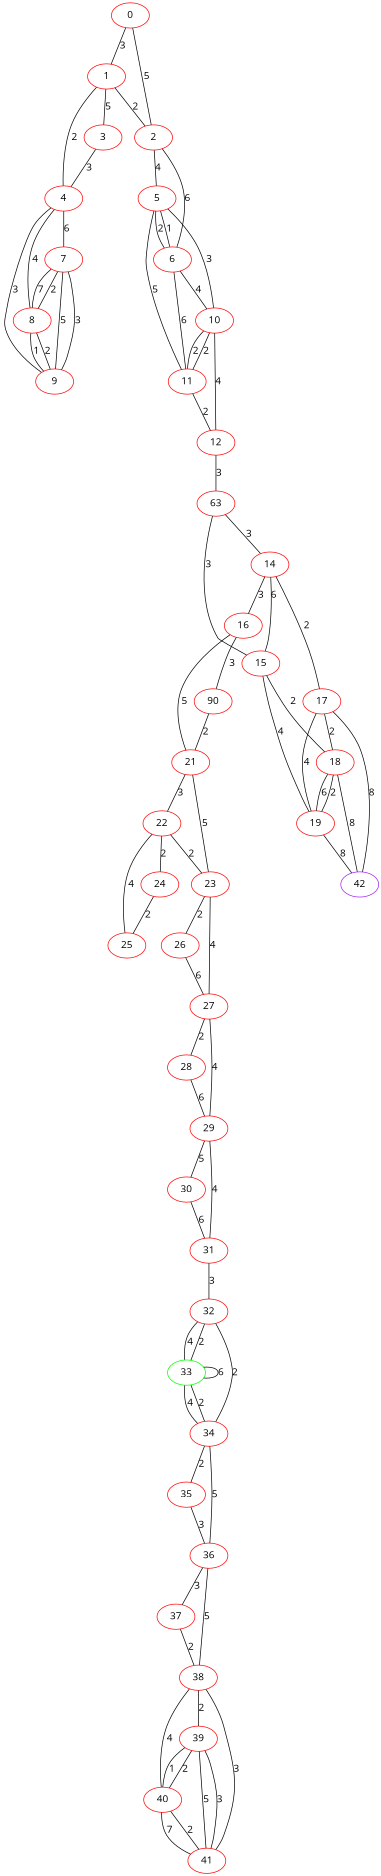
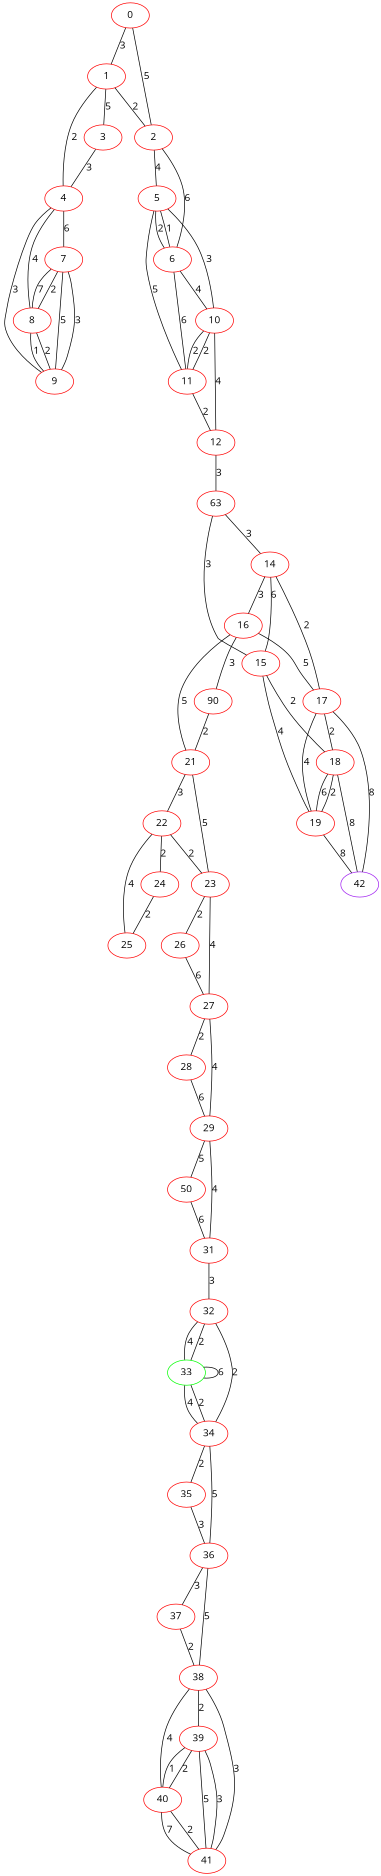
edge "16" -- "17": added, label "5"
node "30": label "30" -> "50"
